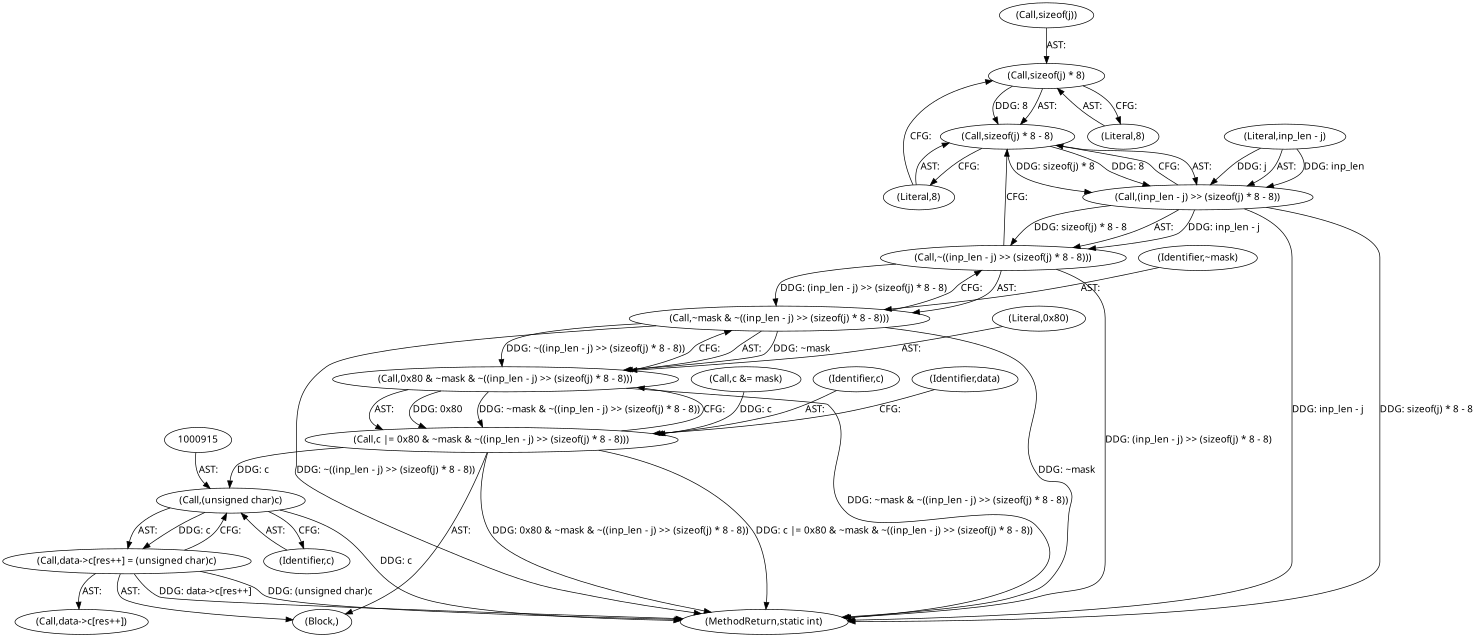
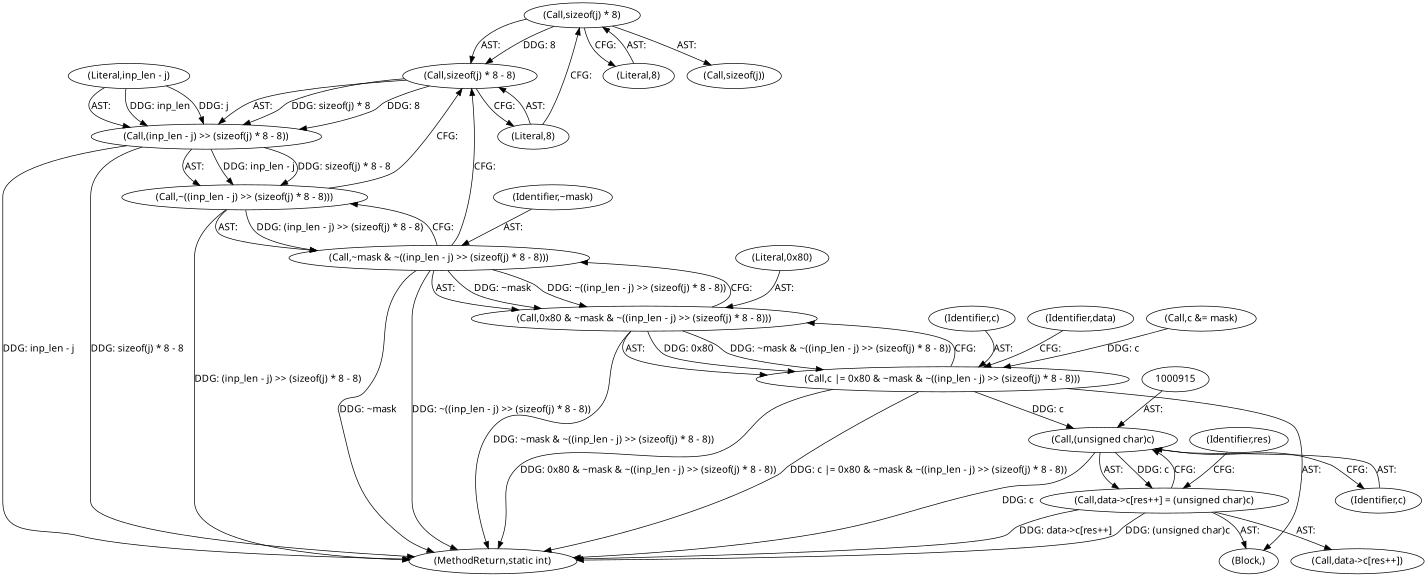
edge "(Call,sizeof(j))" -> "(Call,sizeof(j) * 8)": reversed
edge "(Call,(inp_len - j) >> (sizeof(j) * 8 - 8))" -> "(Call,sizeof(j) * 8 - 8)": now "(Call,~mask & ~((inp_len - j) >> (sizeof(j) * 8 - 8)))" -> "(Call,sizeof(j) * 8 - 8)"
node "(Identifier,res)": added
